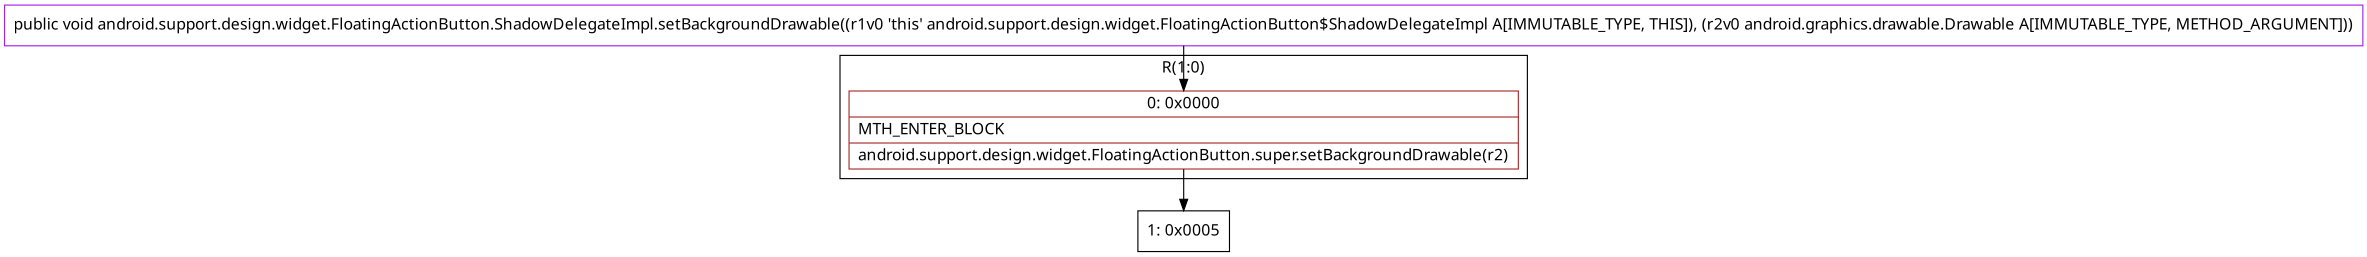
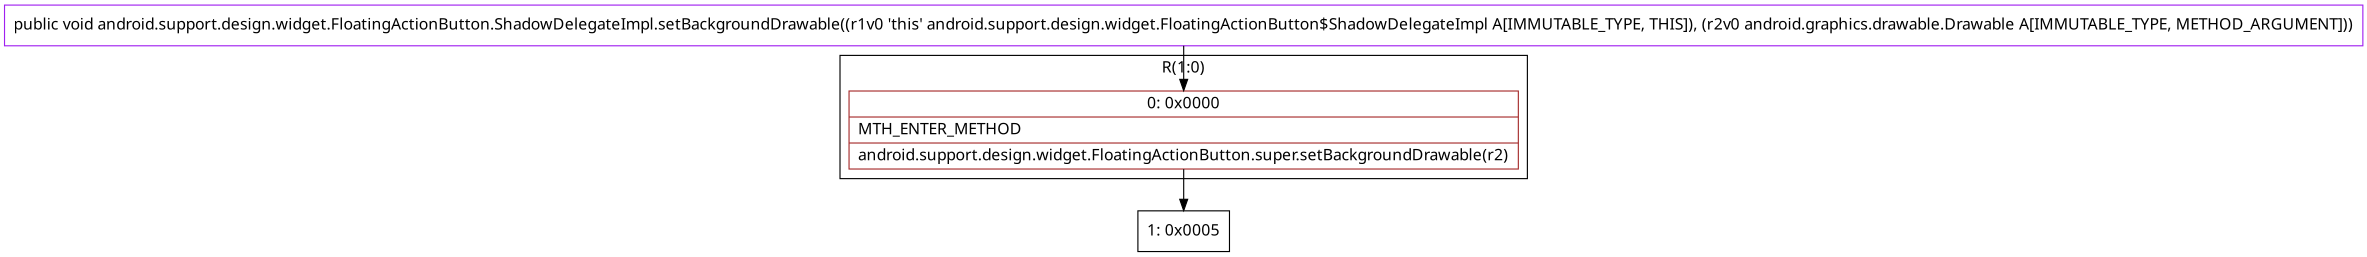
node "0: 0x0000": text "MTH_ENTER_BLOCK" -> "MTH_ENTER_METHOD"
